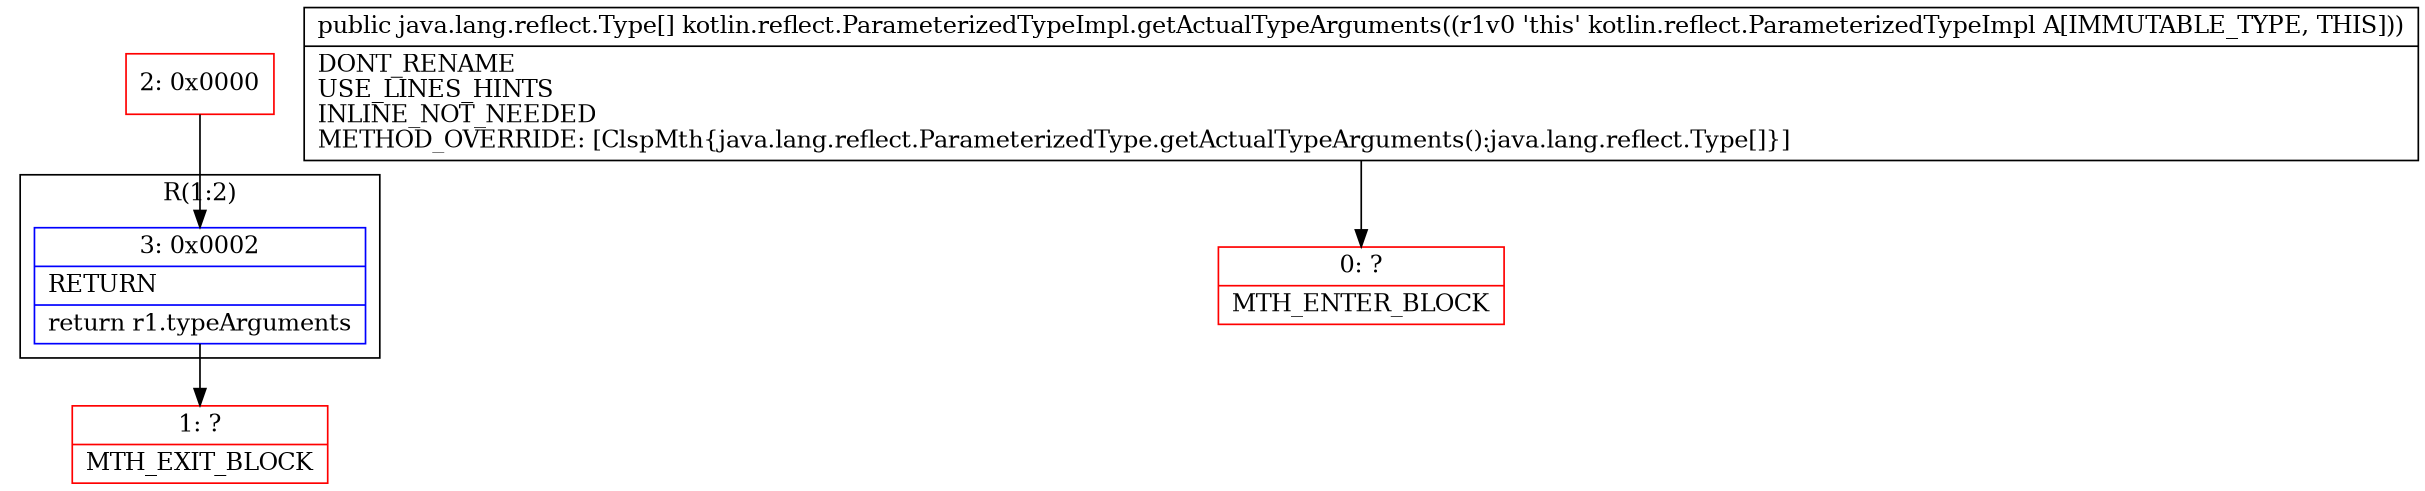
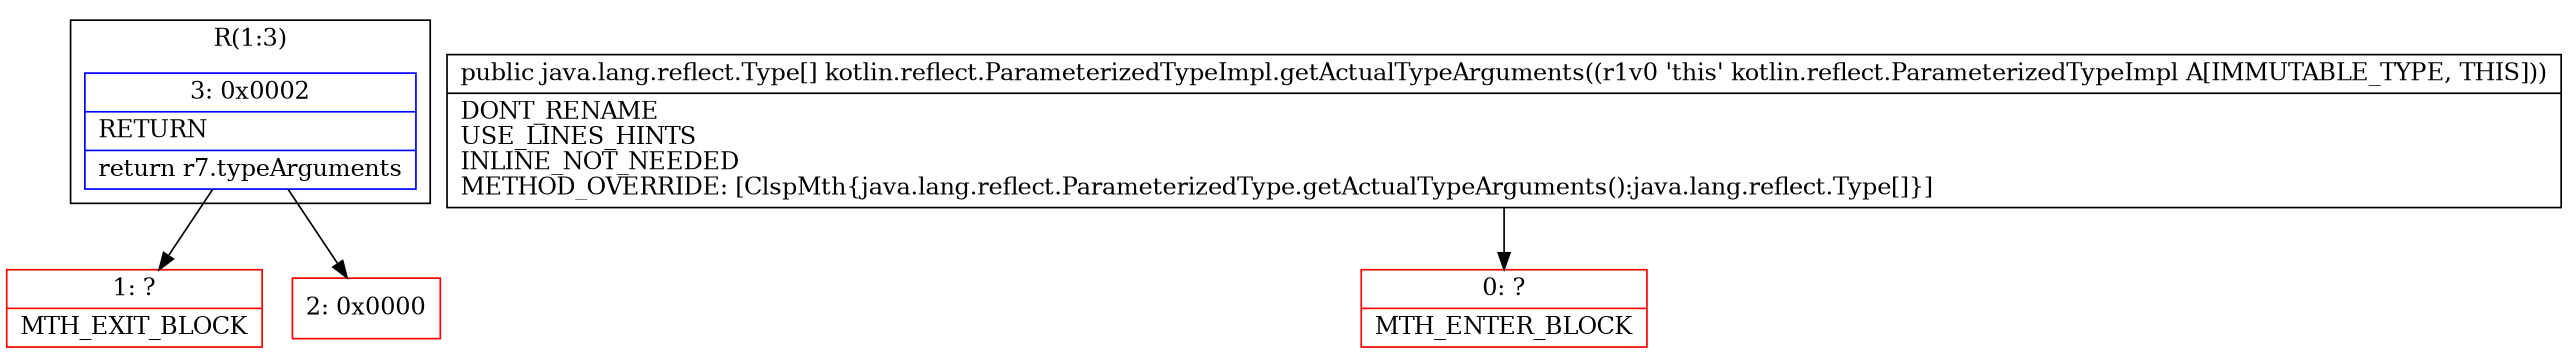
edge "2: 0x0000" -> "3: 0x0002": reversed
cluster "R(1:2)": label "R(1:2)" -> "R(1:3)"
node "3: 0x0002": text "return r1.typeArguments" -> "return r7.typeArguments"
